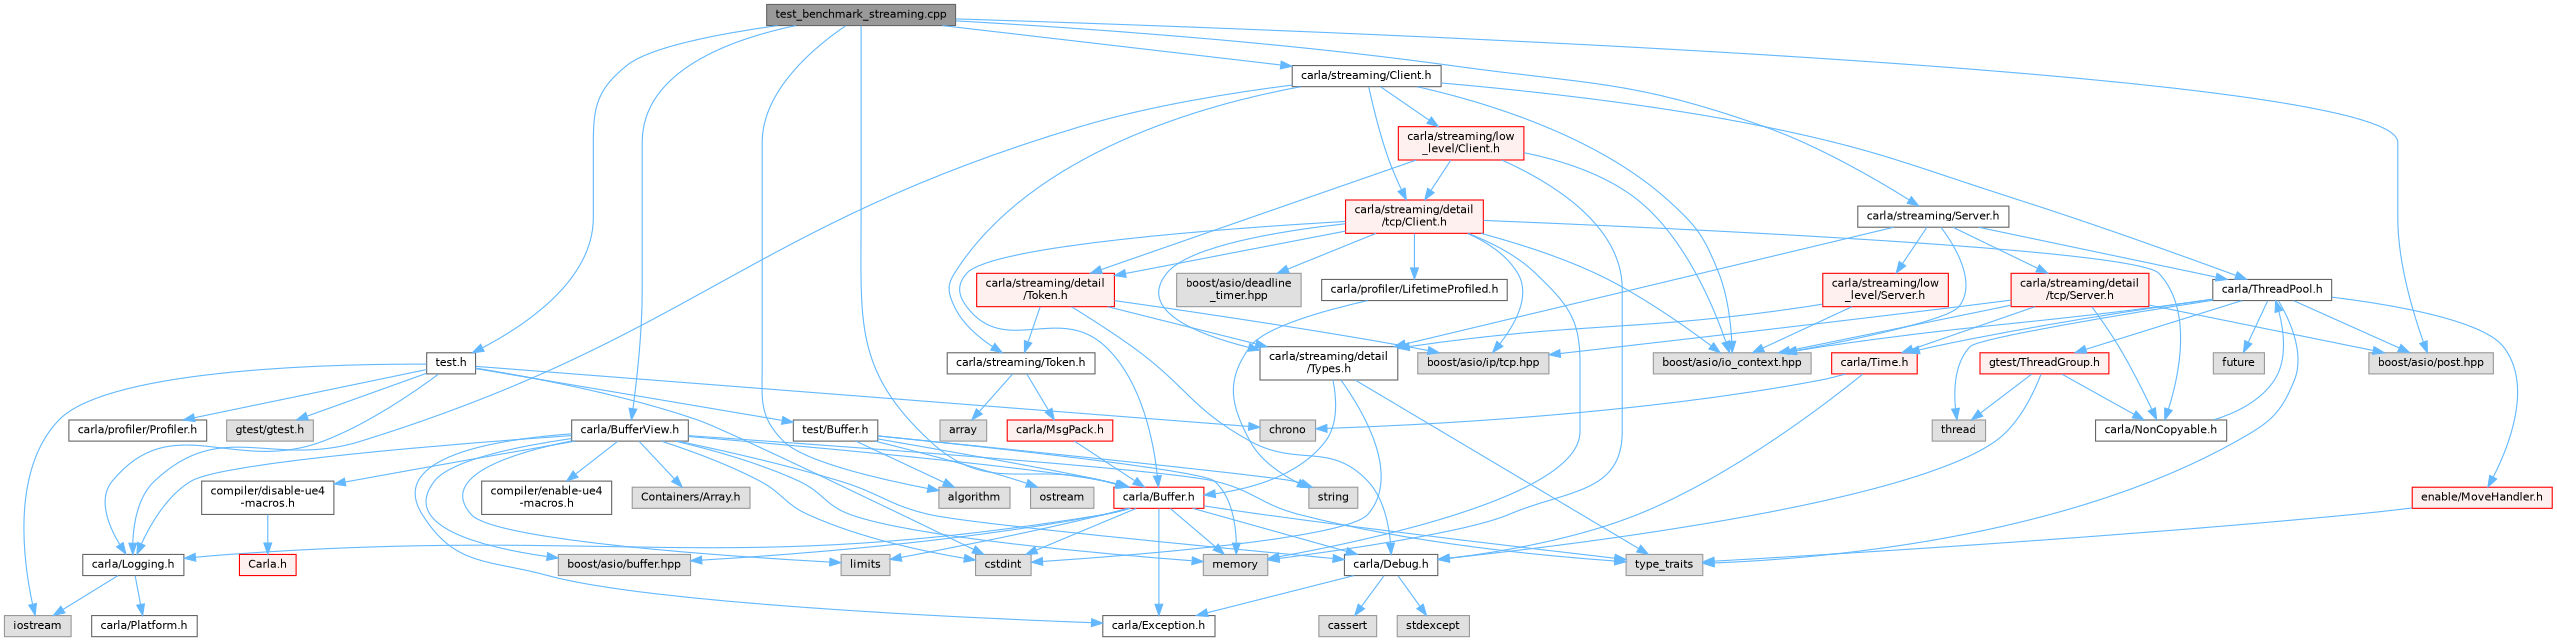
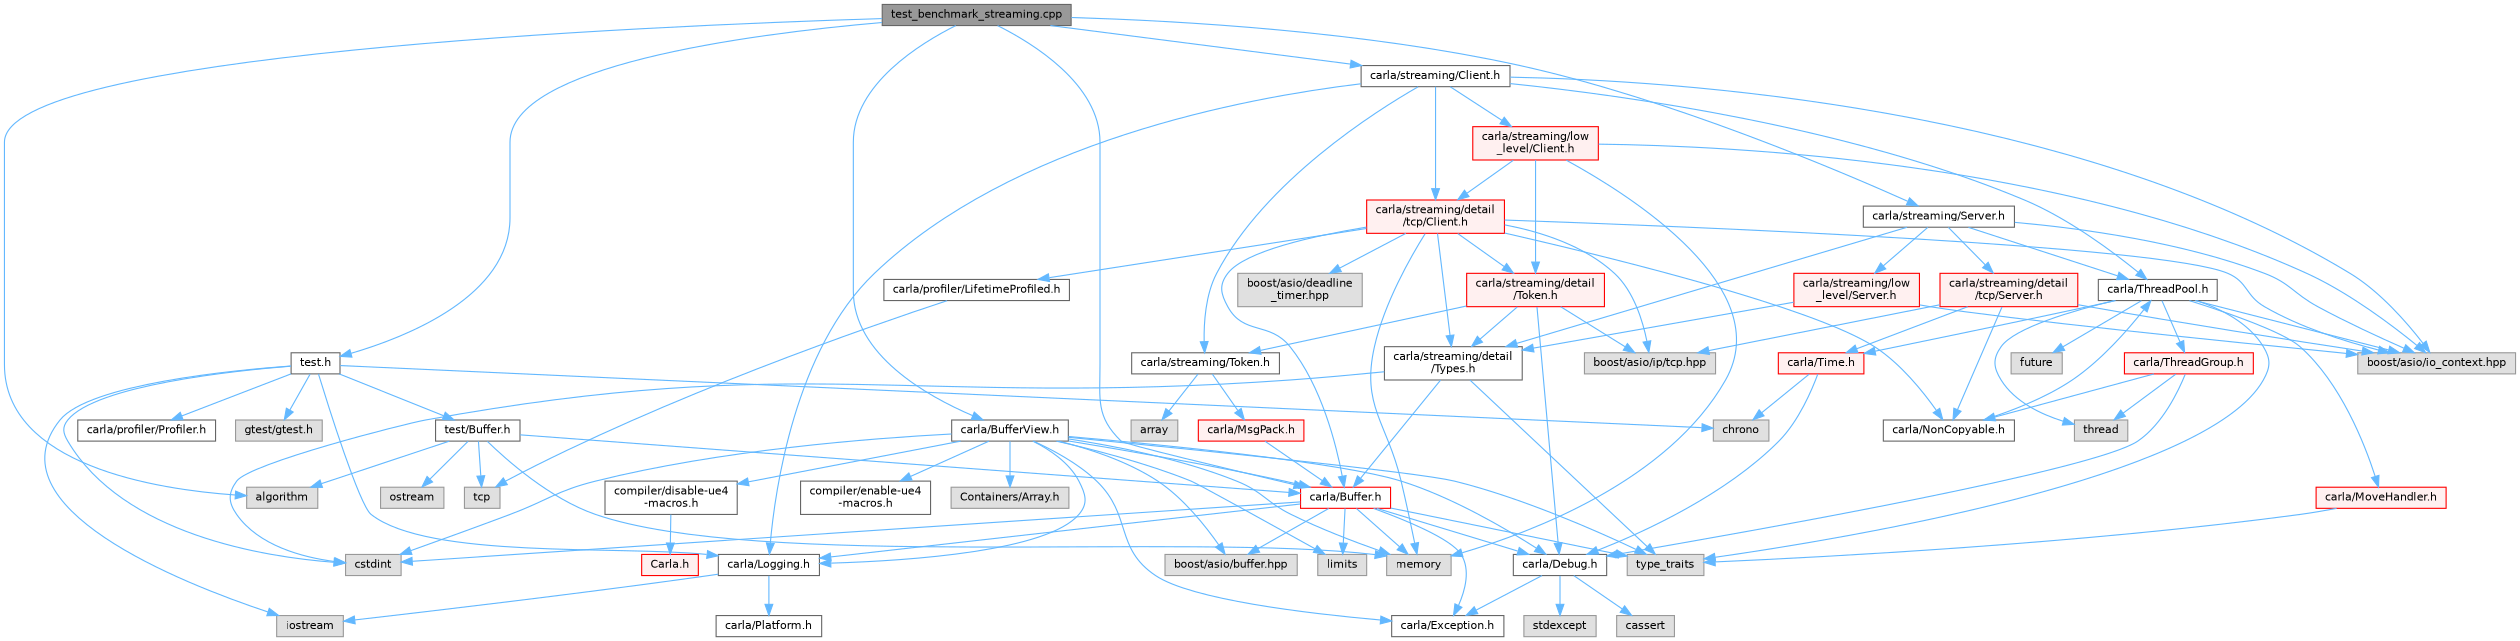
node "gtest/ThreadGroup.h": label "gtest/ThreadGroup.h" -> "carla/ThreadGroup.h"
node "boost/asio/post.hpp": removed
node "string": label "string" -> "tcp"
node "enable/MoveHandler.h": label "enable/MoveHandler.h" -> "carla/MoveHandler.h"
